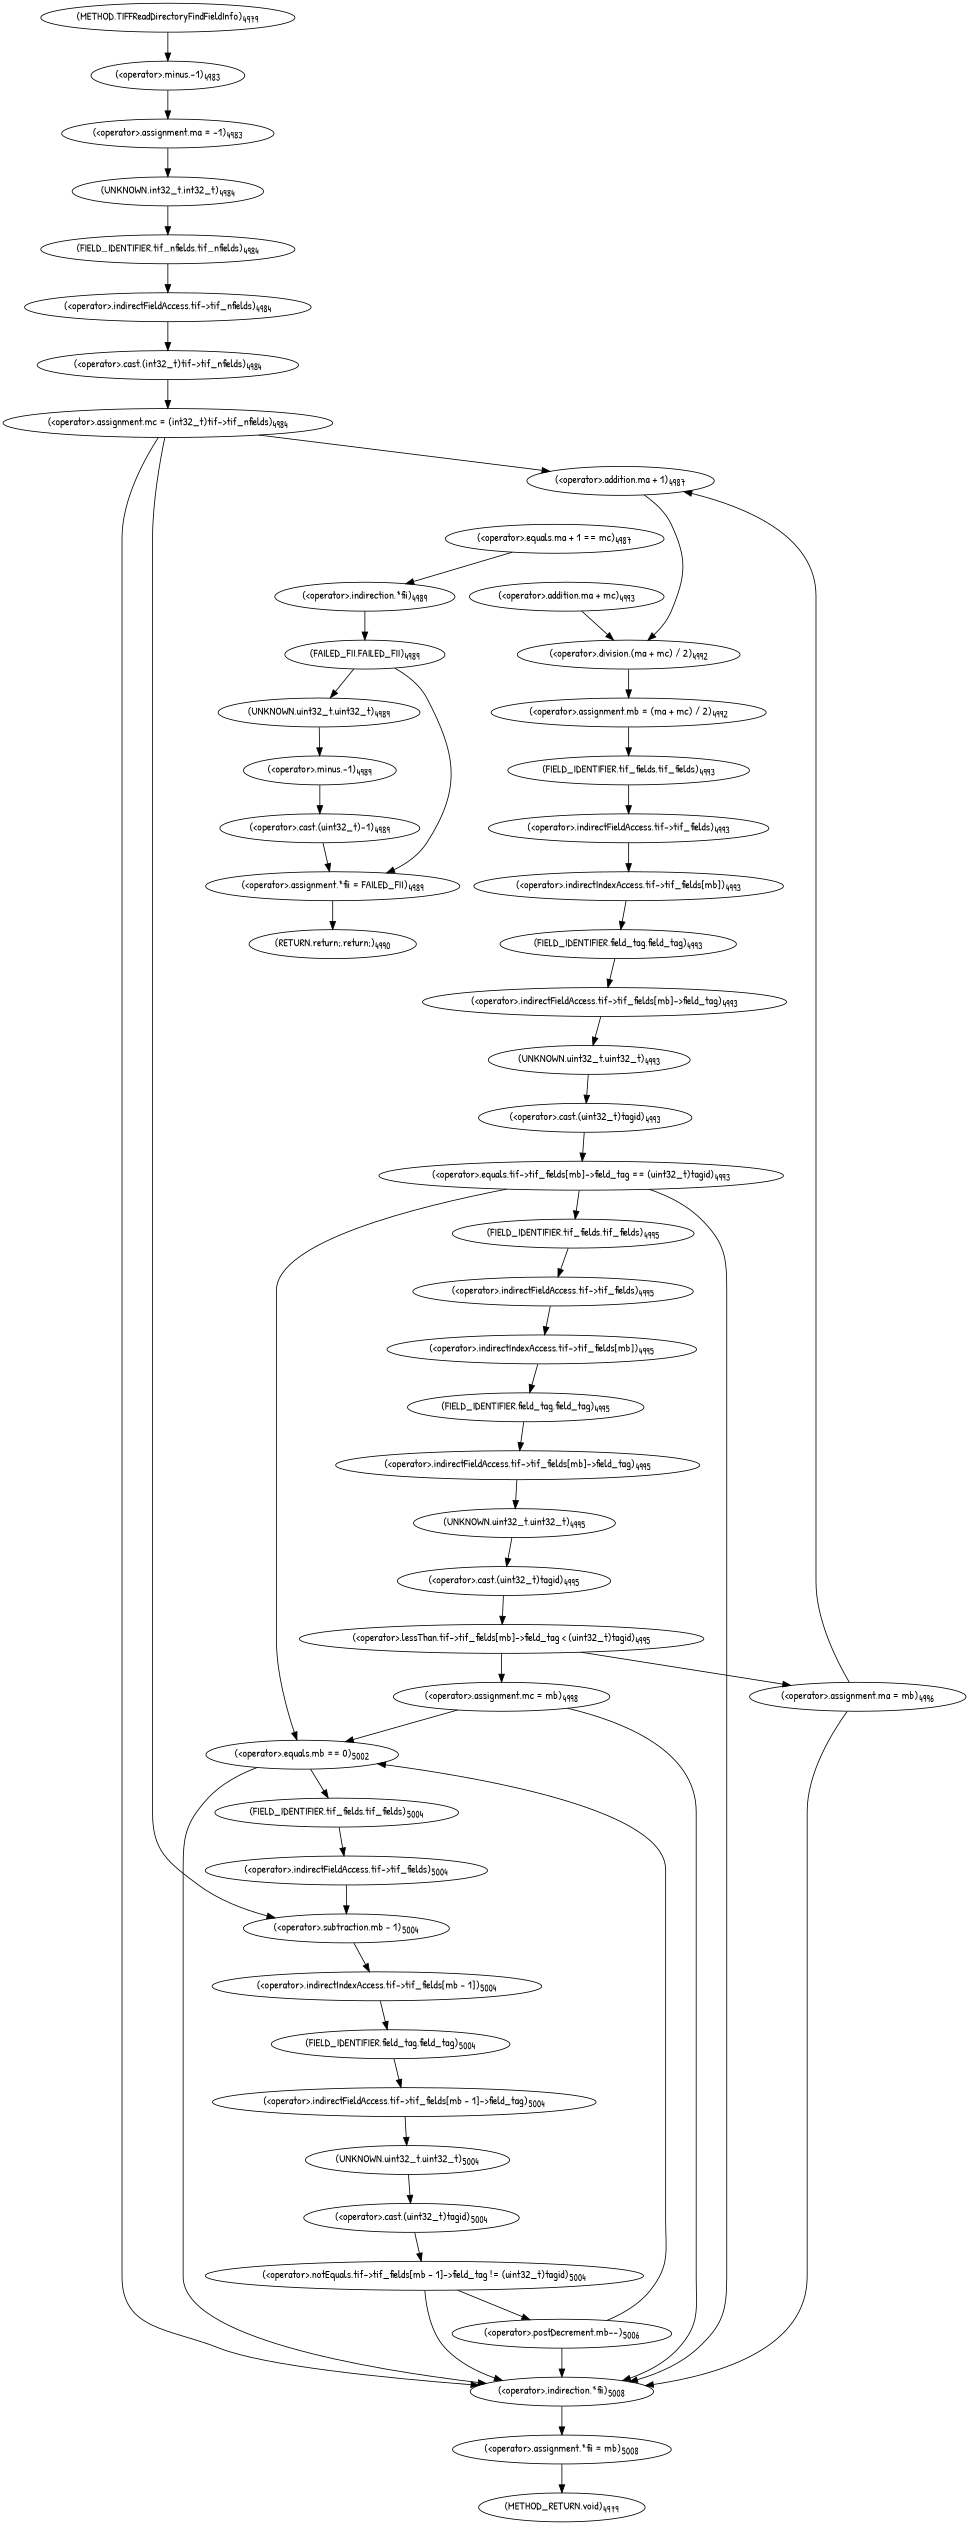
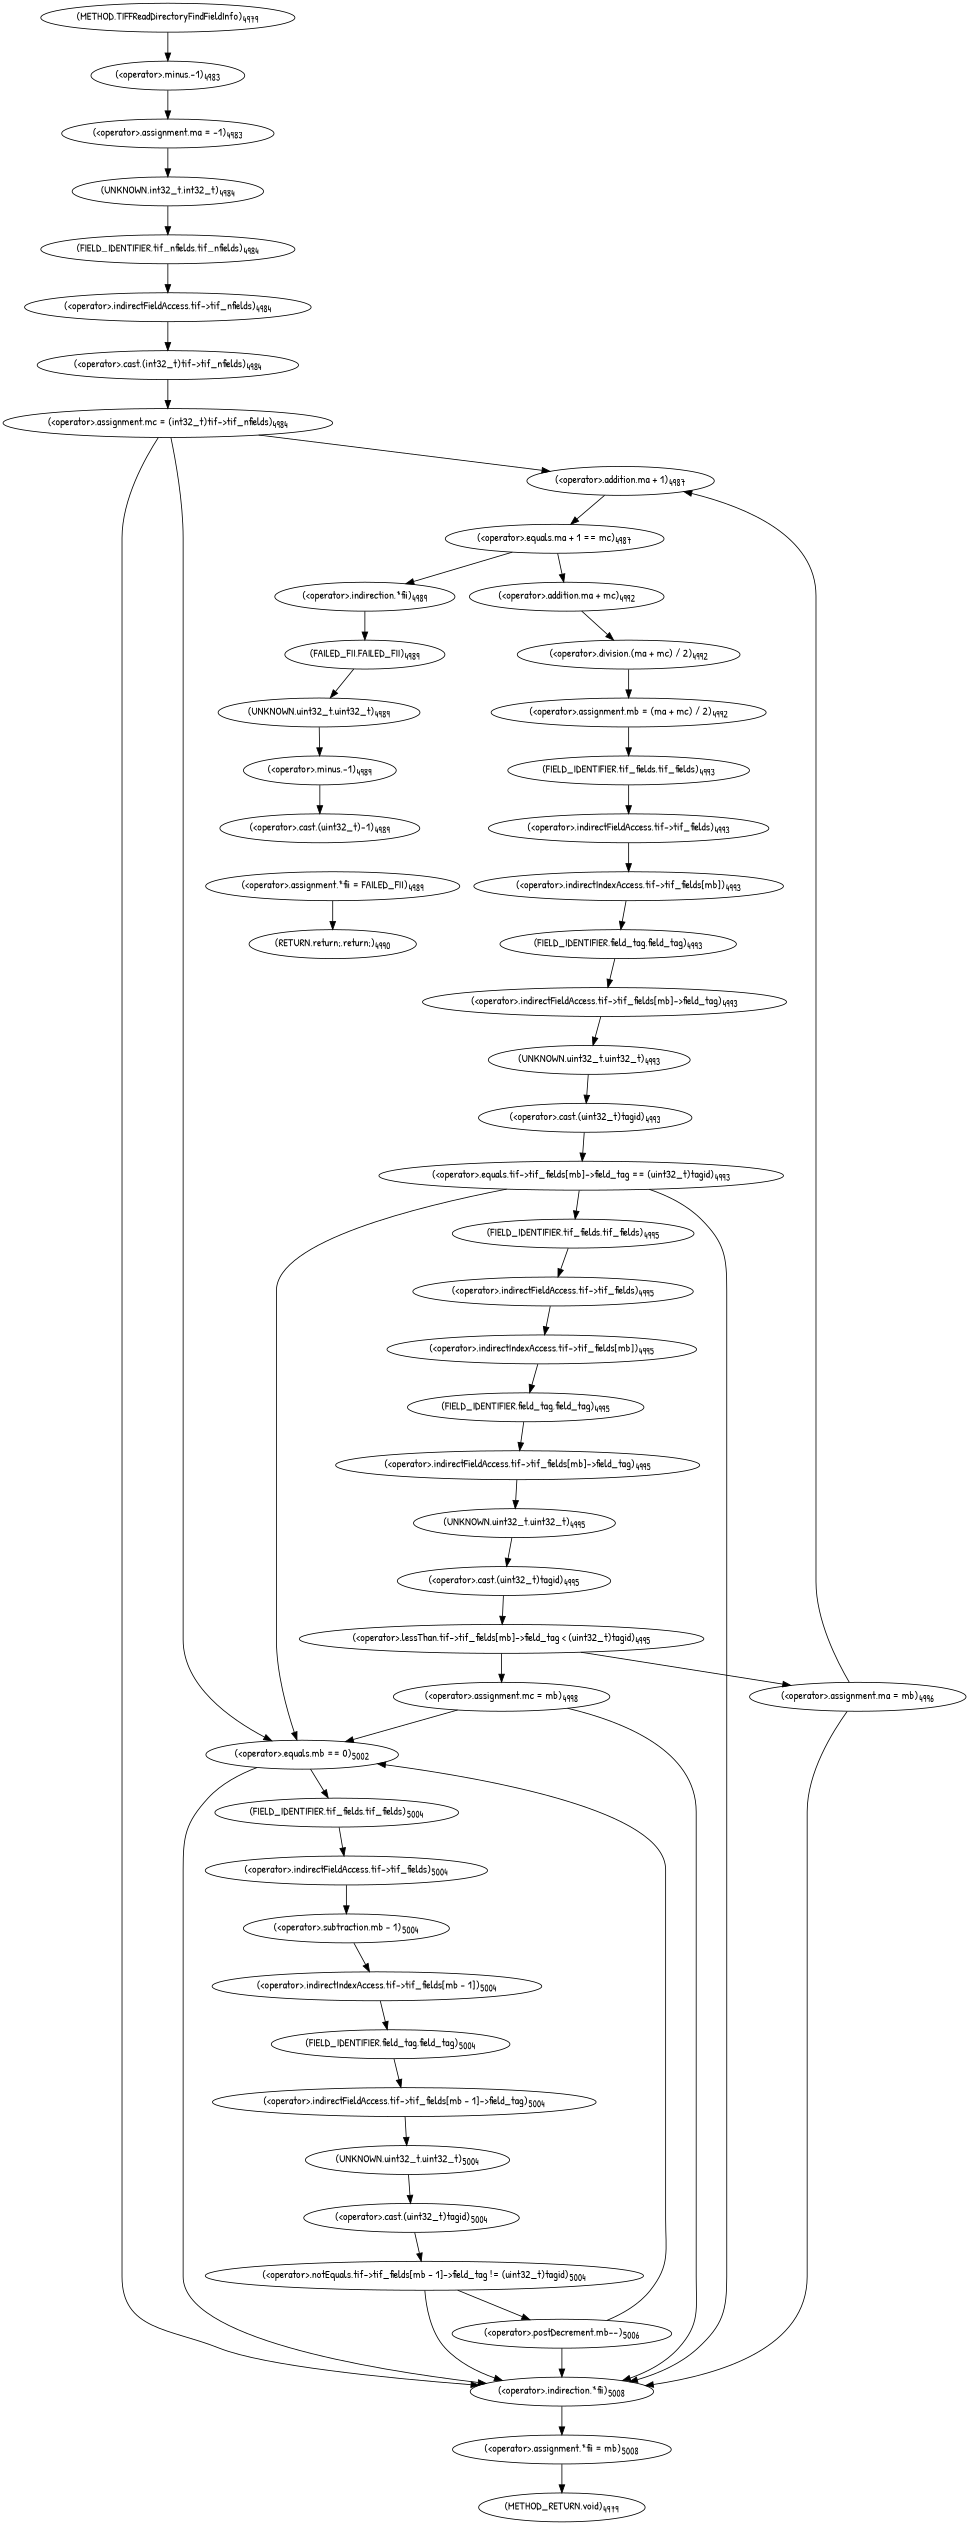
edge "(<operator>.addition,ma + 1)" -> "(<operator>.division,(ma + mc) / 2)": now "(<operator>.addition,ma + 1)" -> "(<operator>.equals,ma + 1 == mc)"
edge "(<operator>.equals,ma + 1 == mc)" -> "(<operator>.addition,ma + mc)": added
node "(<operator>.addition,ma + mc)": text "4993" -> "4992"
edge "(FAILED_FII,FAILED_FII)" -> "(<operator>.assignment,*fii = FAILED_FII)": removed
edge "(<operator>.cast,(uint32_t)-1)" -> "(<operator>.assignment,*fii = FAILED_FII)": removed
edge "(<operator>.assignment,mc = (int32_t)tif->tif_nfields)" -> "(<operator>.subtraction,mb - 1)": now "(<operator>.assignment,mc = (int32_t)tif->tif_nfields)" -> "(<operator>.equals,mb == 0)"
